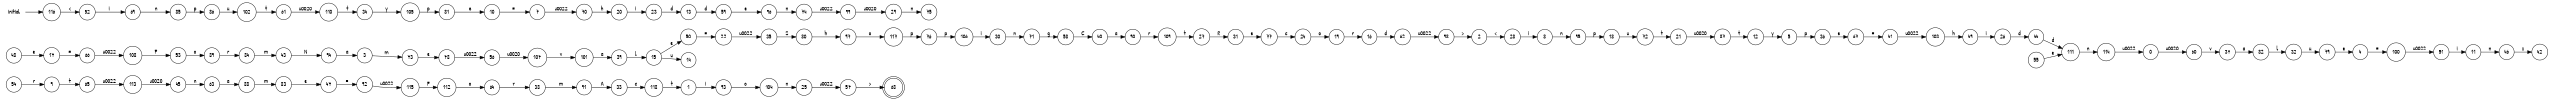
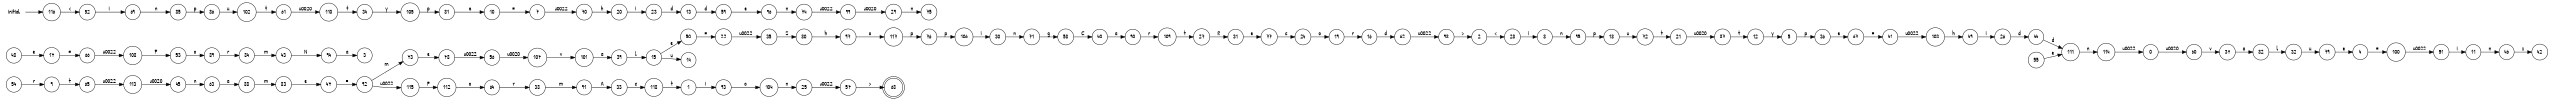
edge "3" -> "73": now "92" -> "73"
